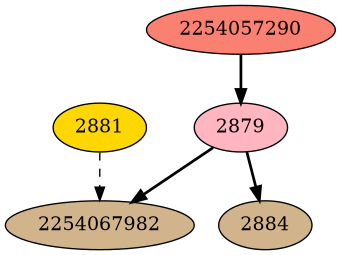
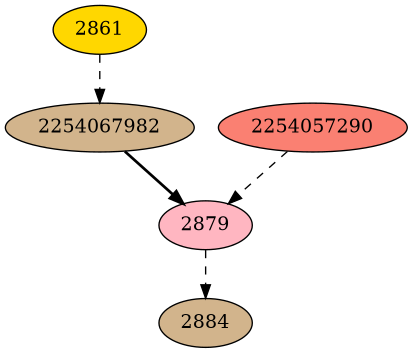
edge "2254057290" -> "2879": style bold -> dashed
node "2881": label "2881" -> "2861"
edge "2879" -> "2884": style bold -> dashed
edge "2879" -> "2254067982": reversed
